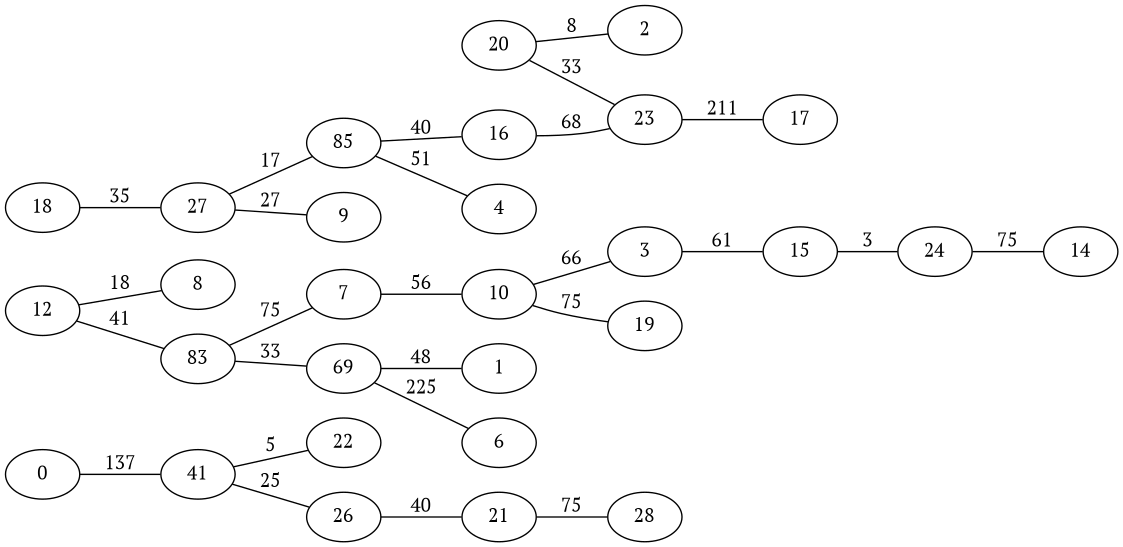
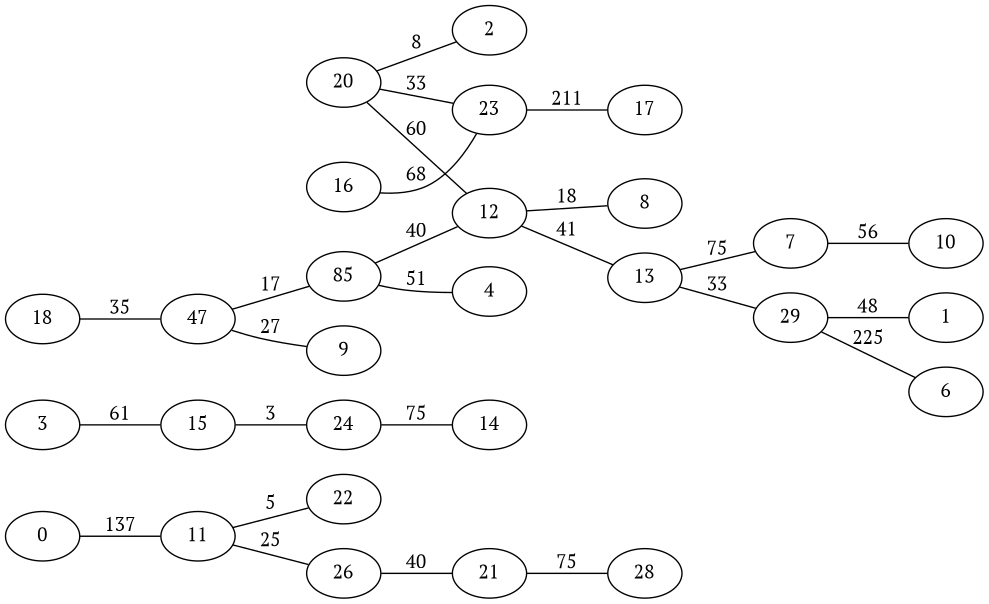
edge "16" -- "85": now "12" -- "85"
edge "20" -- "12": added, label "60"
node "27": label "27" -> "47"
edge "3" -- "10": removed, label "66"
node "19": removed
node "83": label "83" -> "13"
node "69": label "69" -> "29"
node "41": label "41" -> "11"
